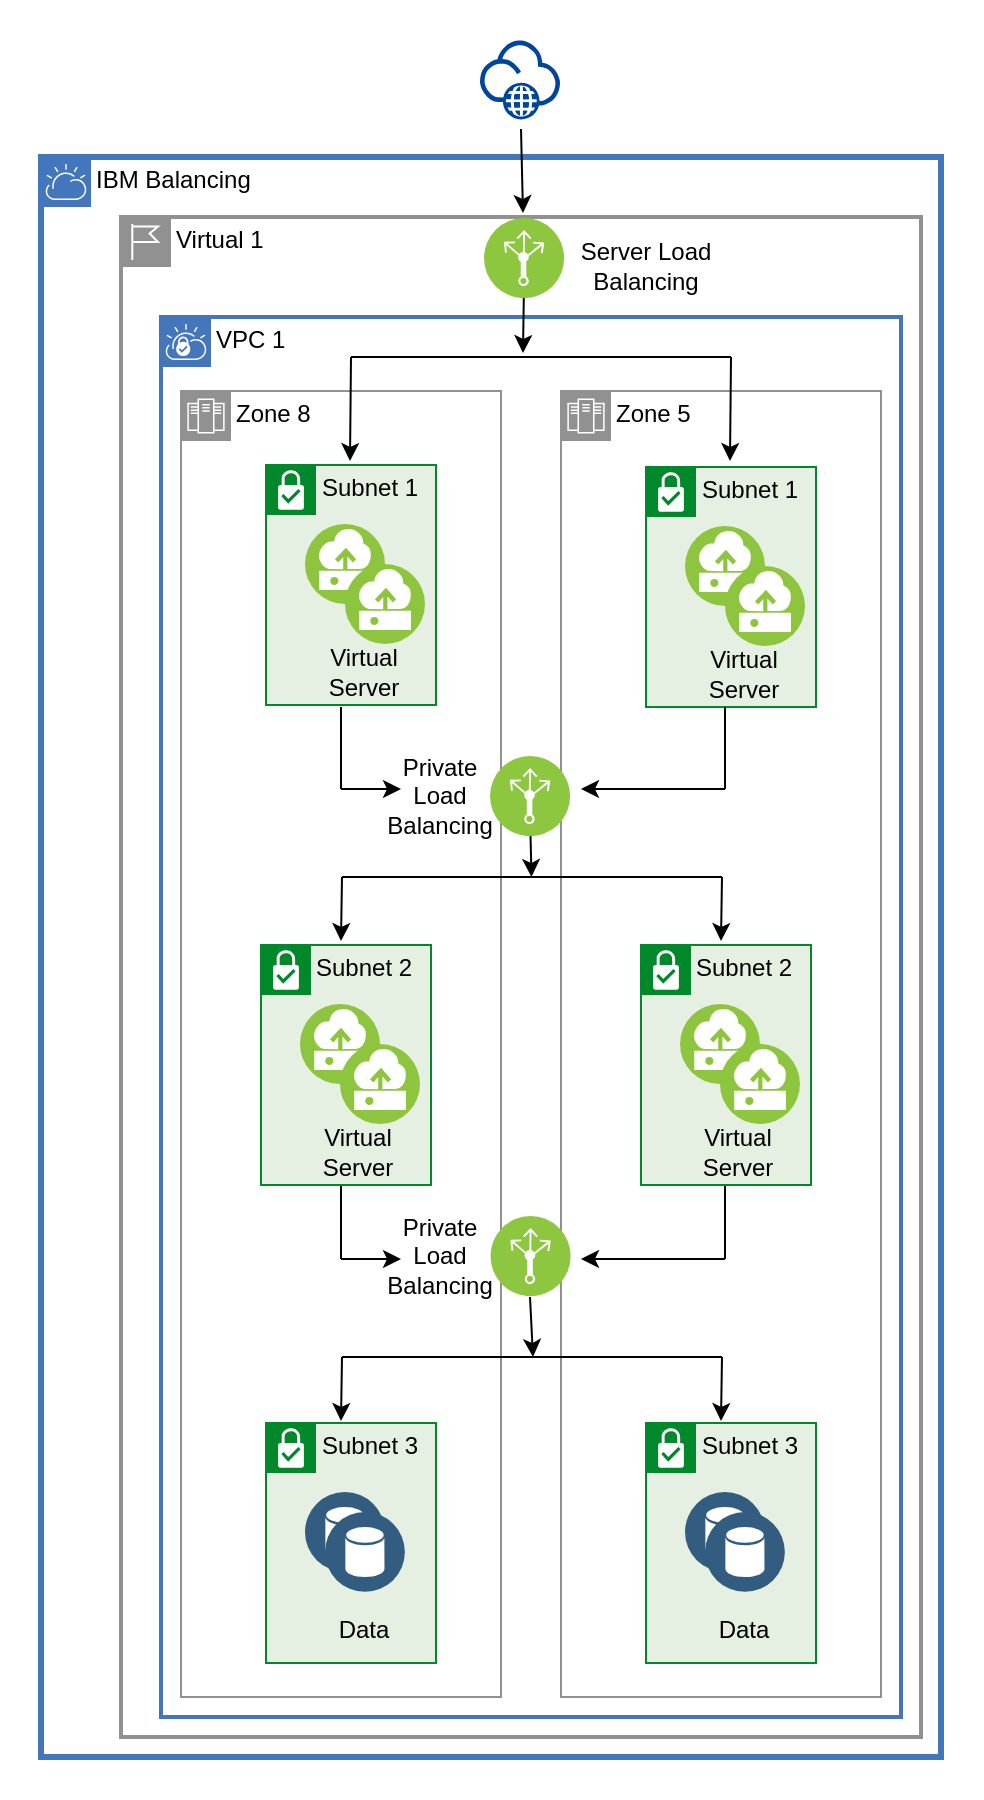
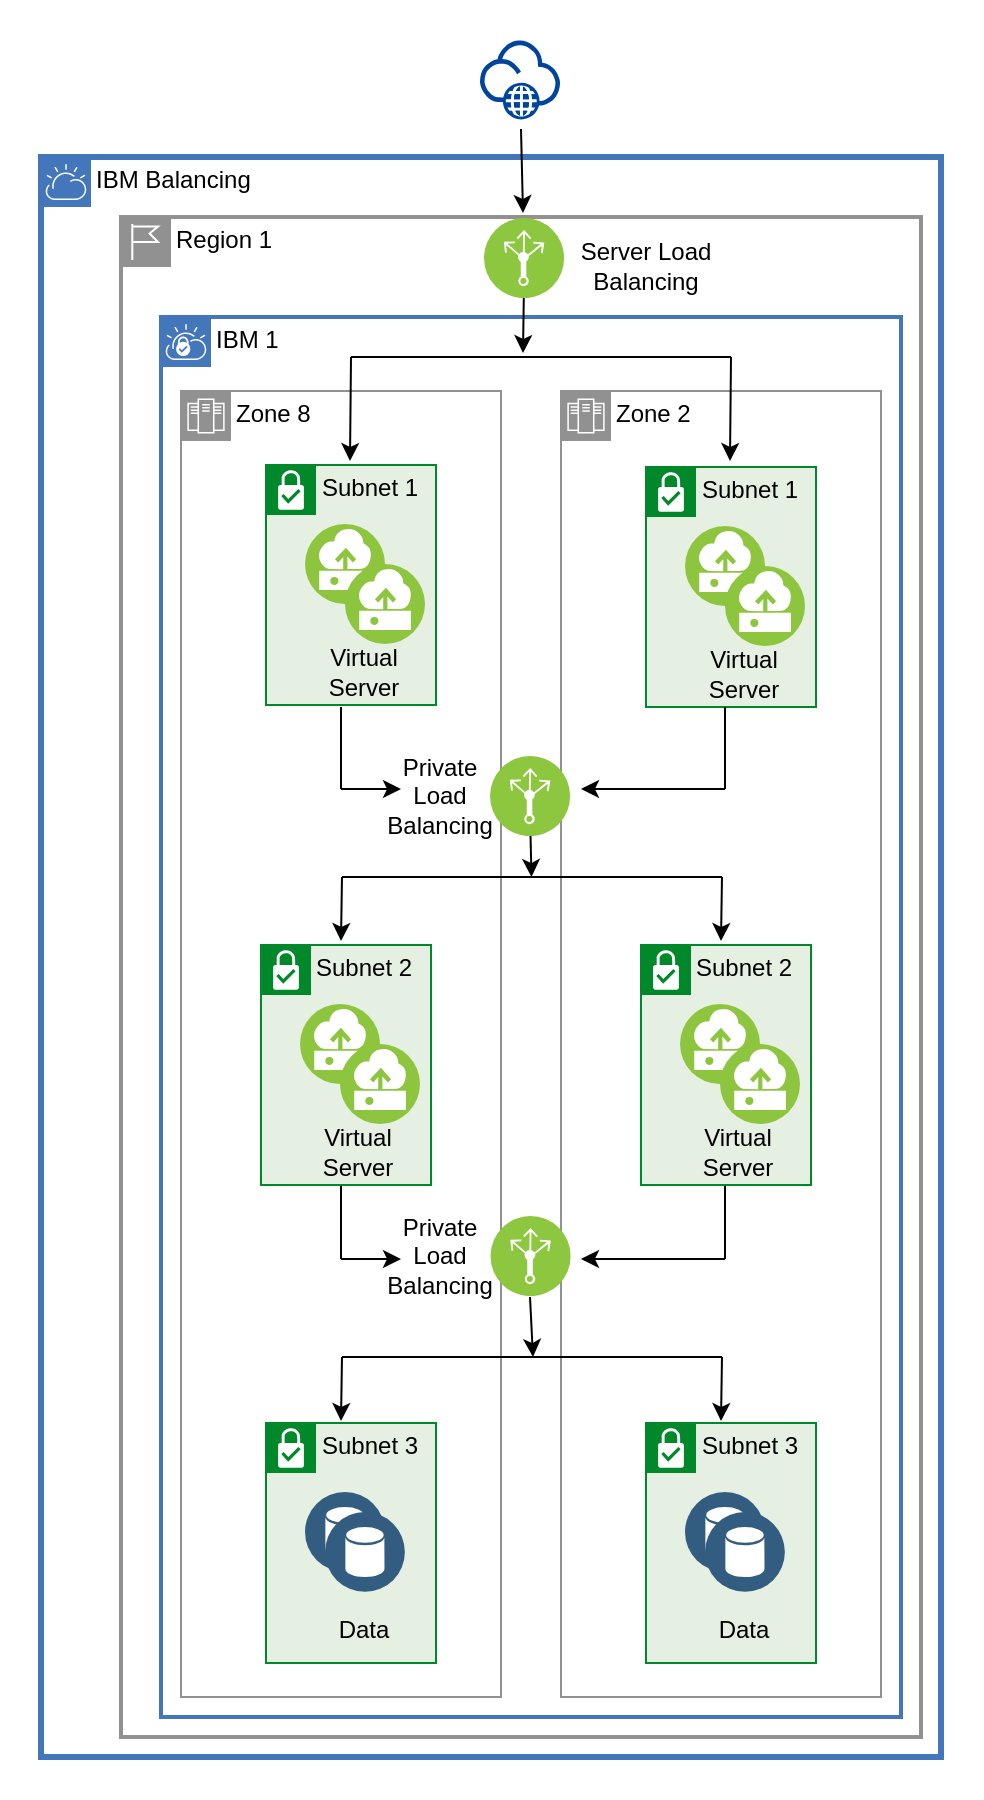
node "Virtual 1": label "Virtual 1" -> "Region 1"
node "VPC 1": label "VPC 1" -> "IBM 1"
node "Zone 5": label "Zone 5" -> "Zone 2"
